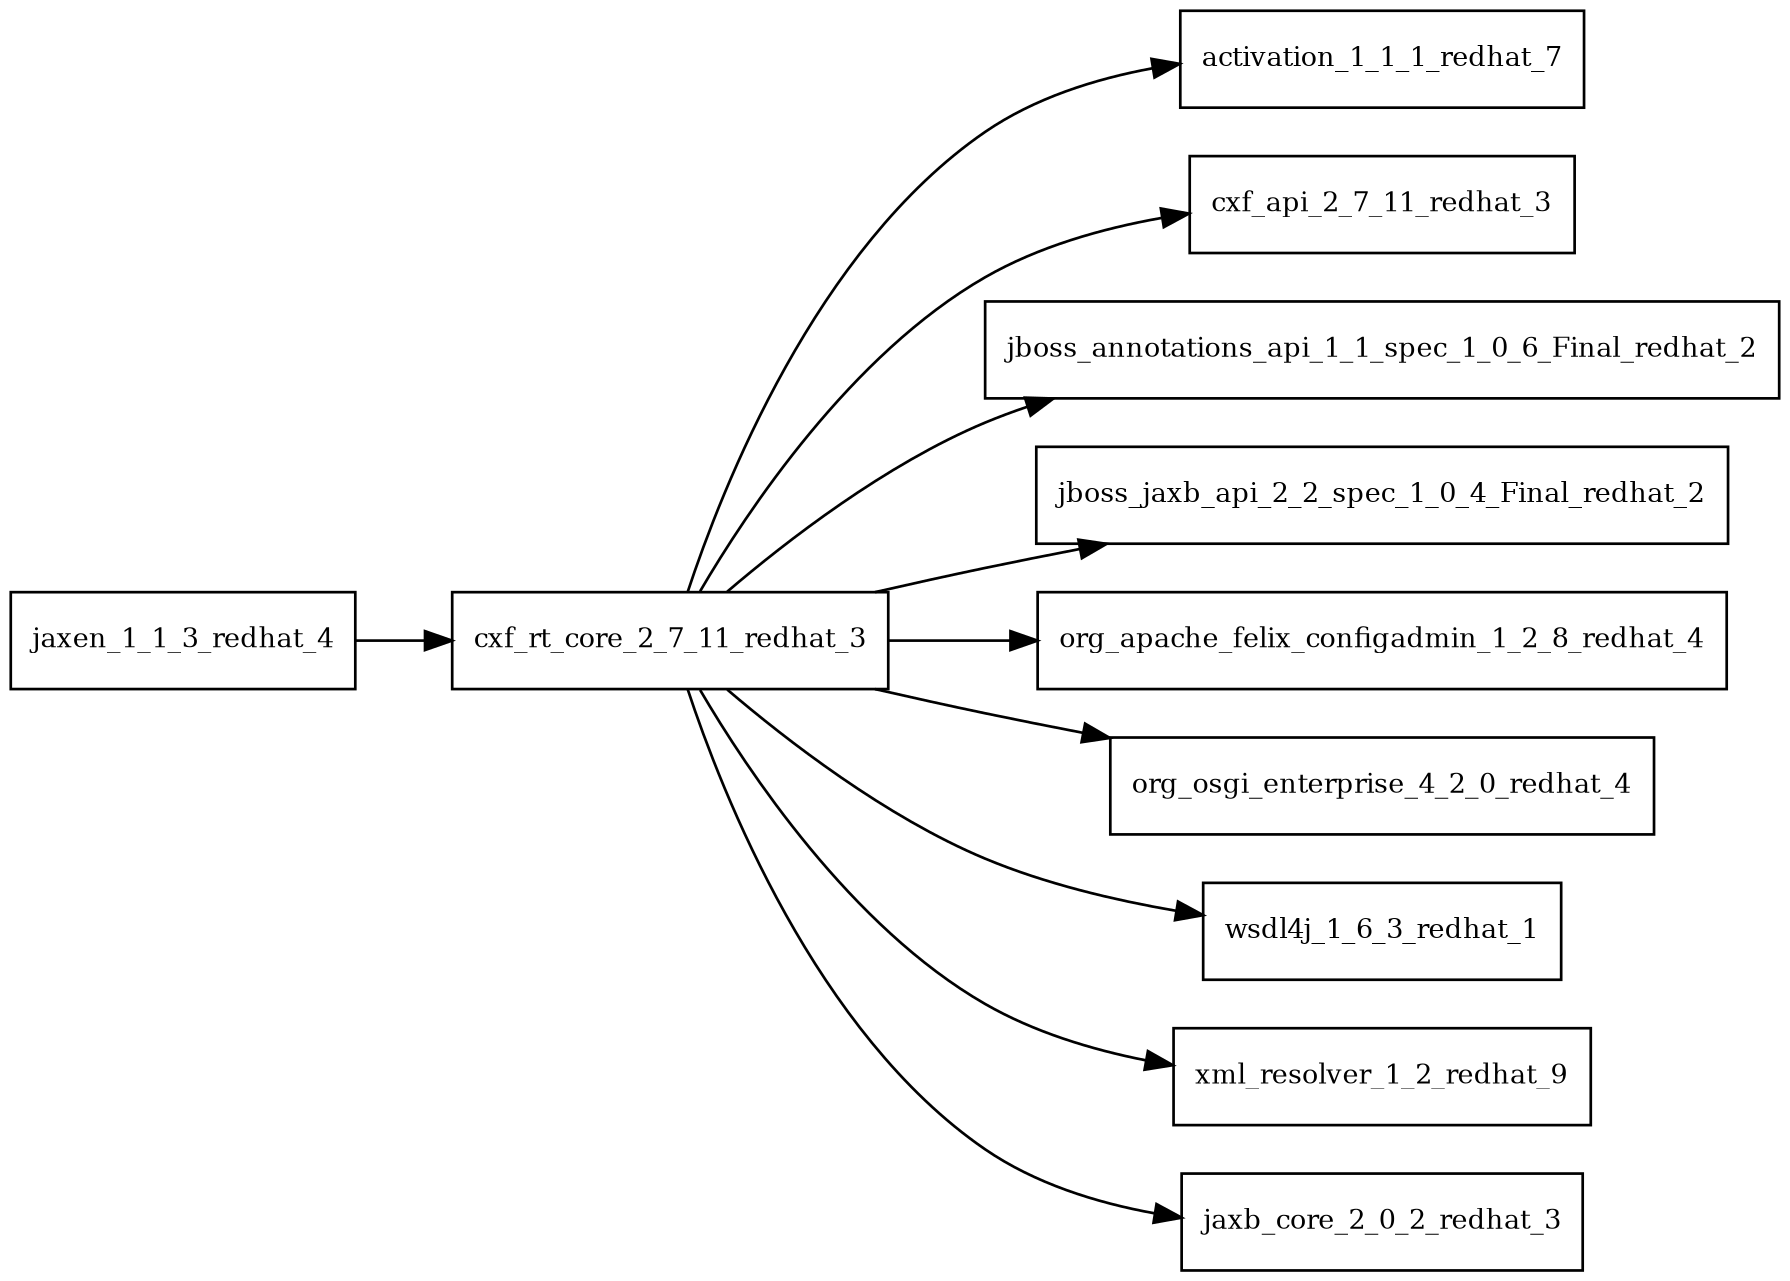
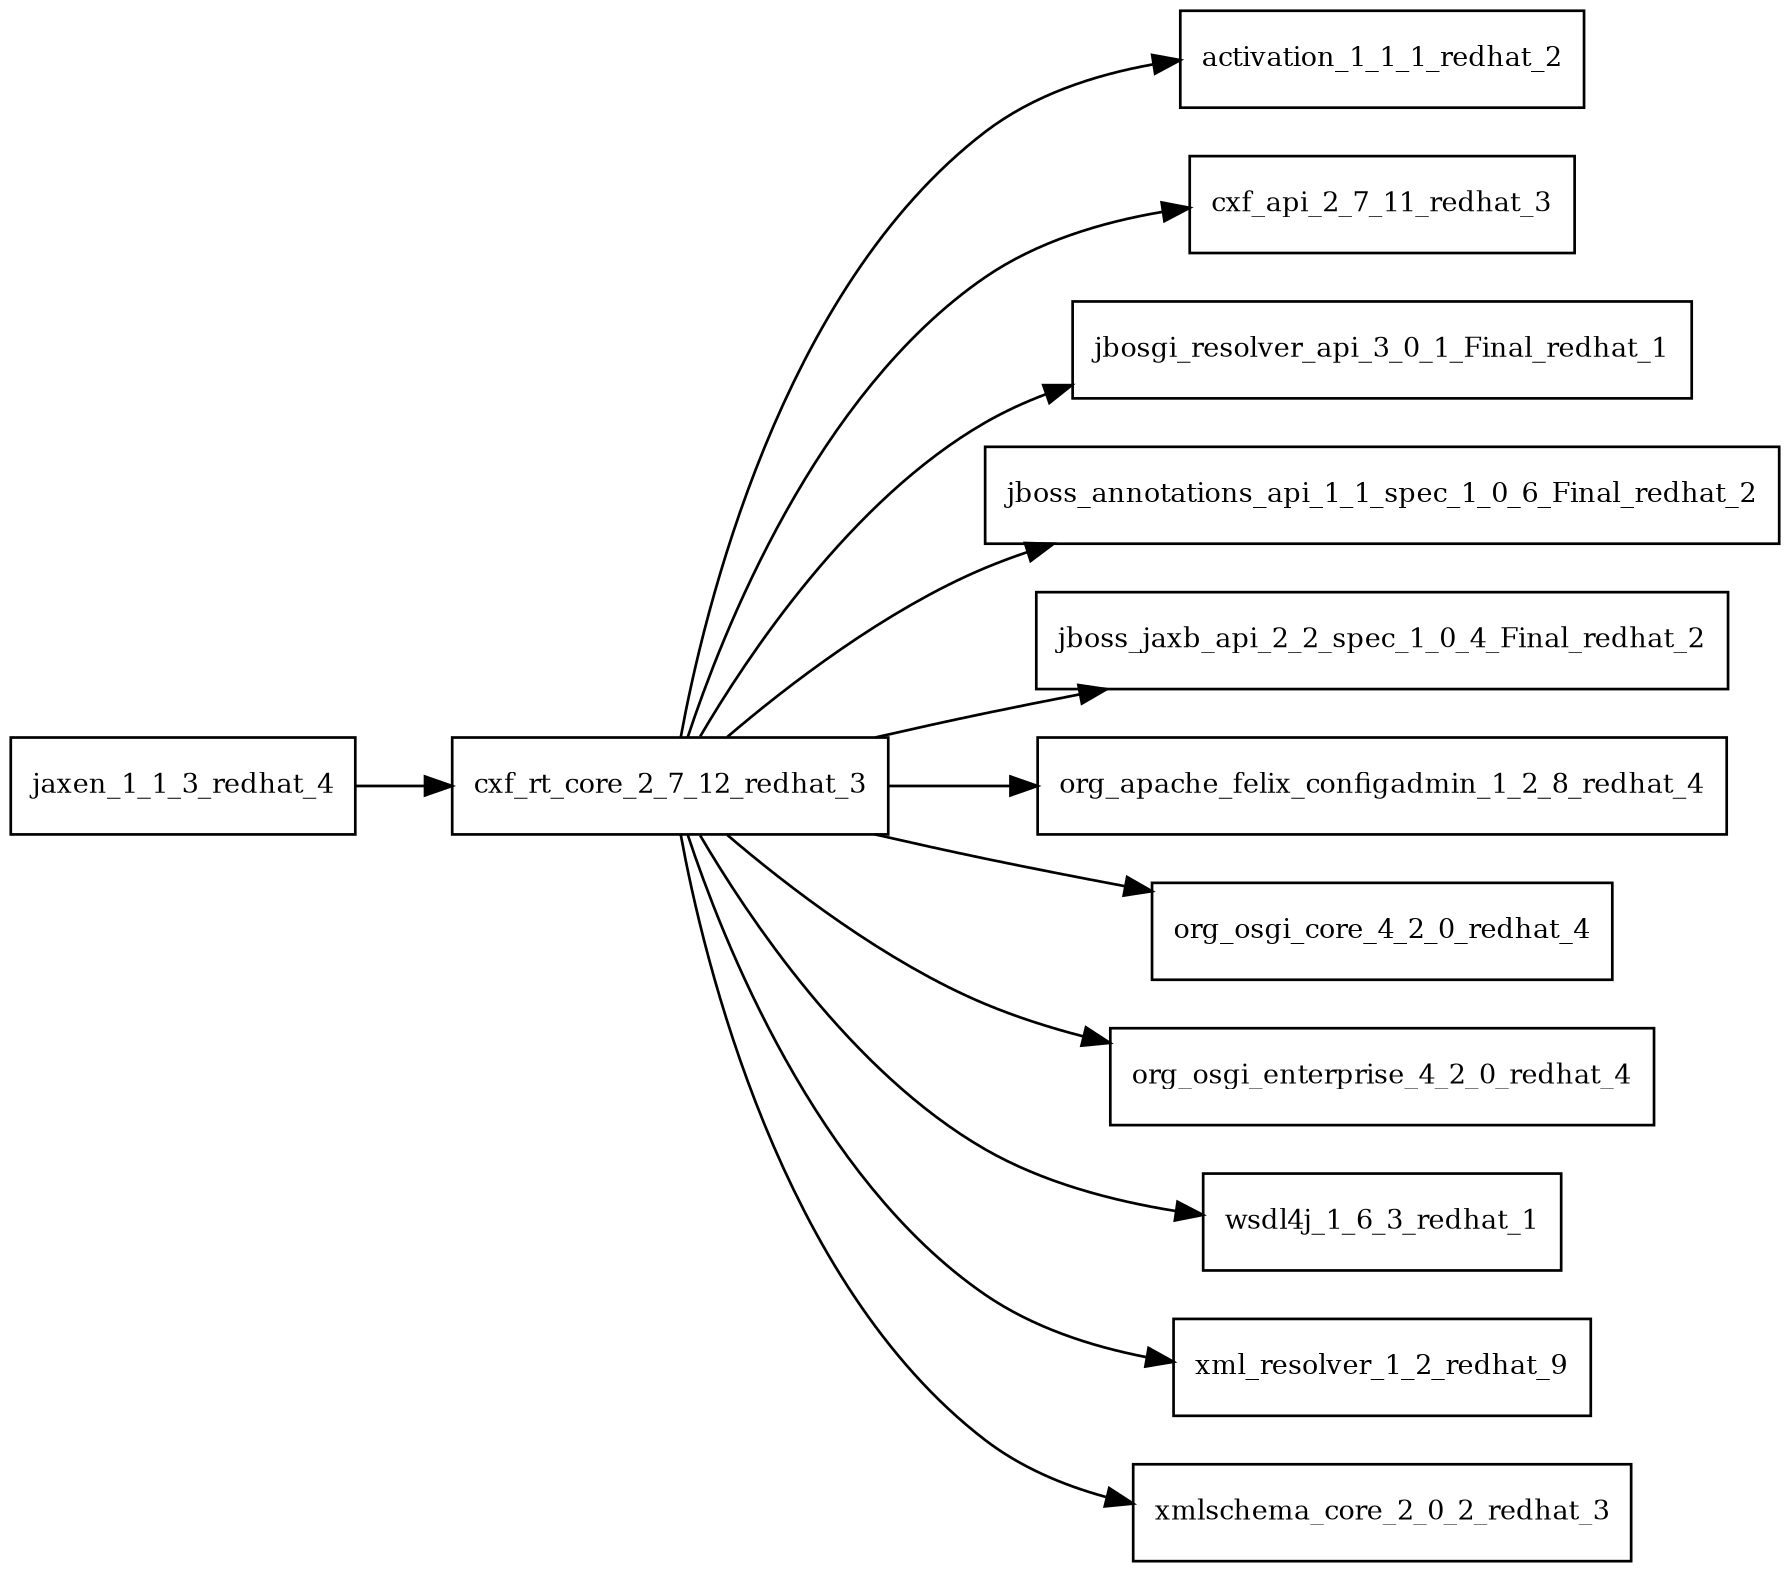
node "activation_1_1_1_redhat_7": label "activation_1_1_1_redhat_7" -> "activation_1_1_1_redhat_2"
node "jbosgi_resolver_api_3_0_1_Final_redhat_1": added
node "cxf_rt_core_2_7_11_redhat_3": label "cxf_rt_core_2_7_11_redhat_3" -> "cxf_rt_core_2_7_12_redhat_3"
node "org_osgi_core_4_2_0_redhat_4": added
node "jaxb_core_2_0_2_redhat_3": label "jaxb_core_2_0_2_redhat_3" -> "xmlschema_core_2_0_2_redhat_3"
